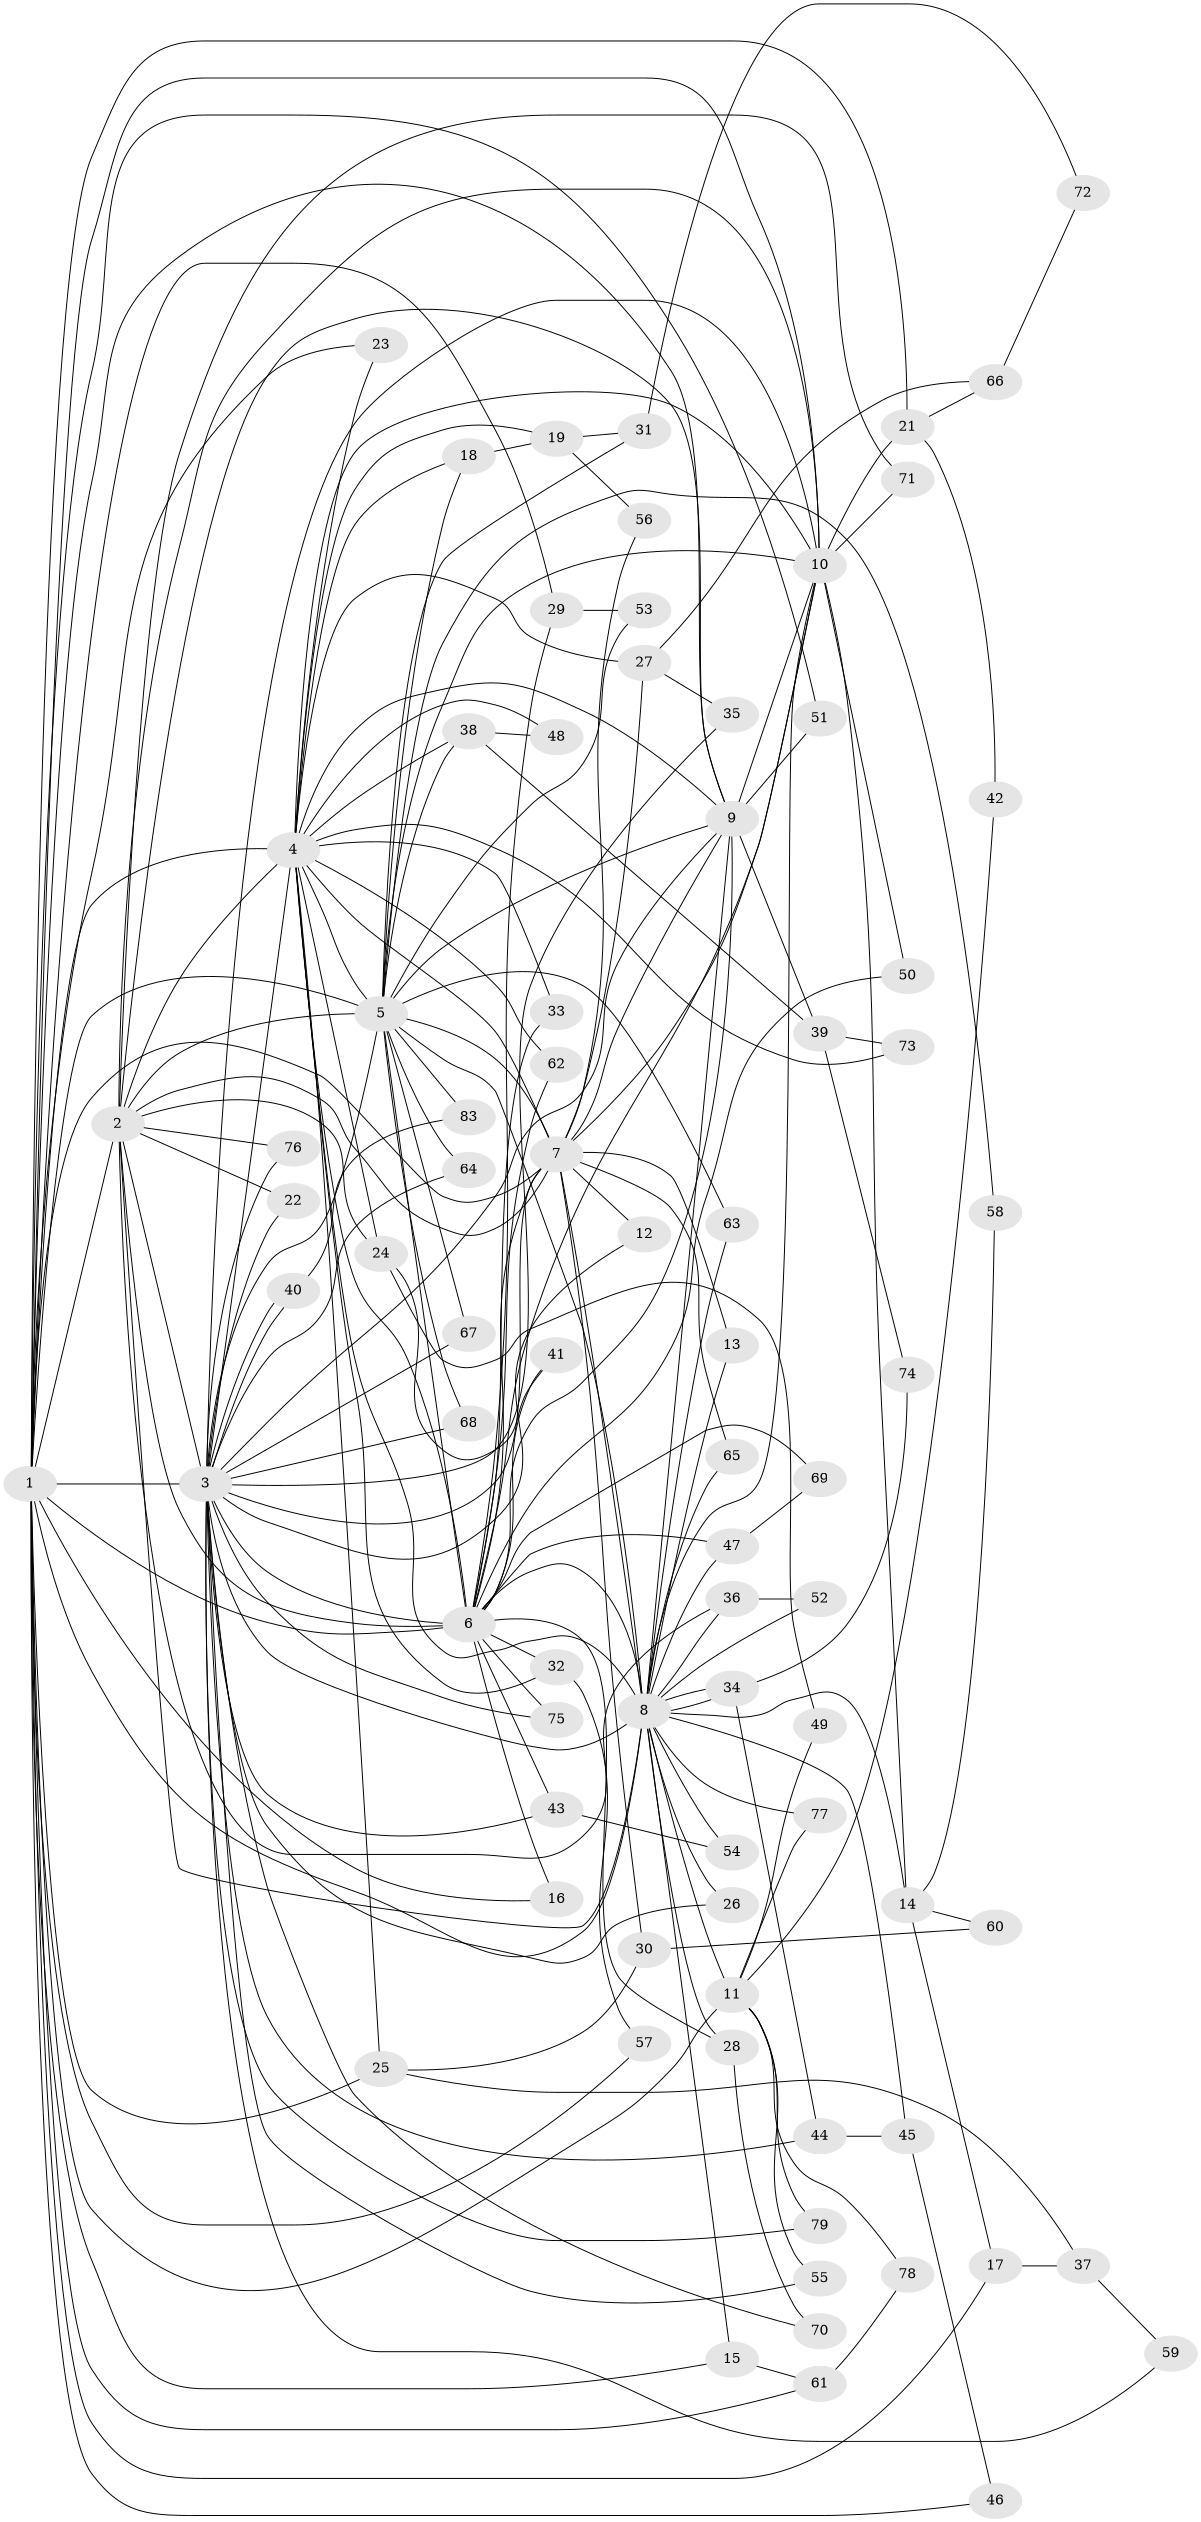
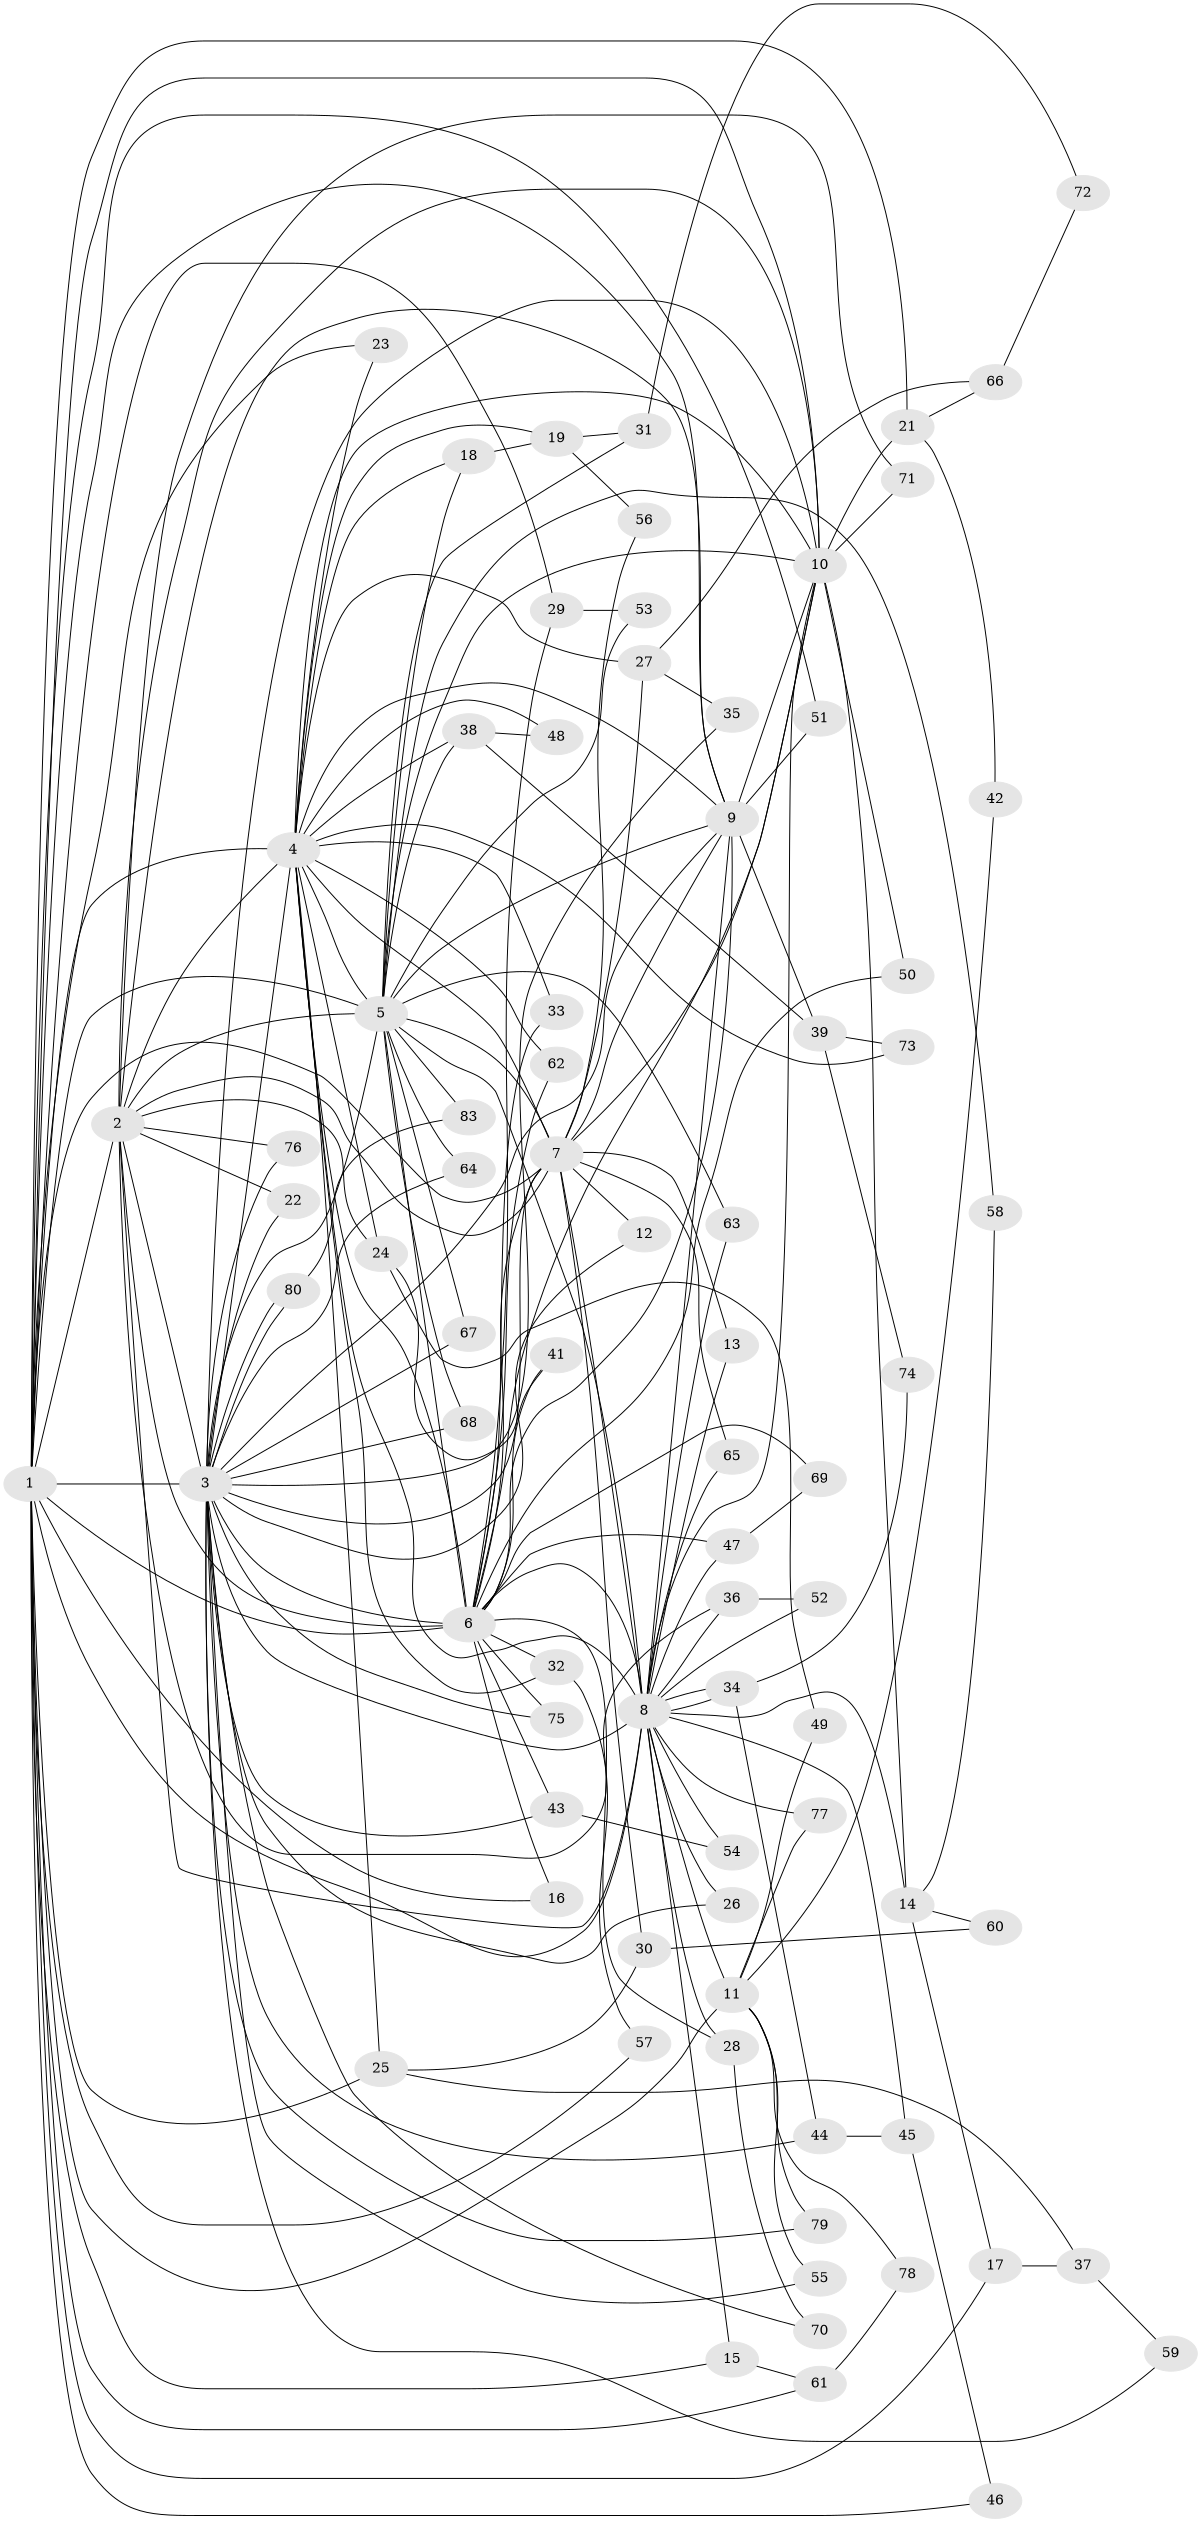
node "40": label "40" -> "80"
